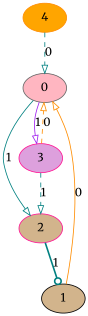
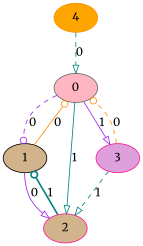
edge "0" -> "1": added, label "0"
edge "3" -> "0": arrowhead onormal -> odot
edge "1" -> "2": added, label "0"
edge "1" -> "0": arrowhead onormal -> odot
